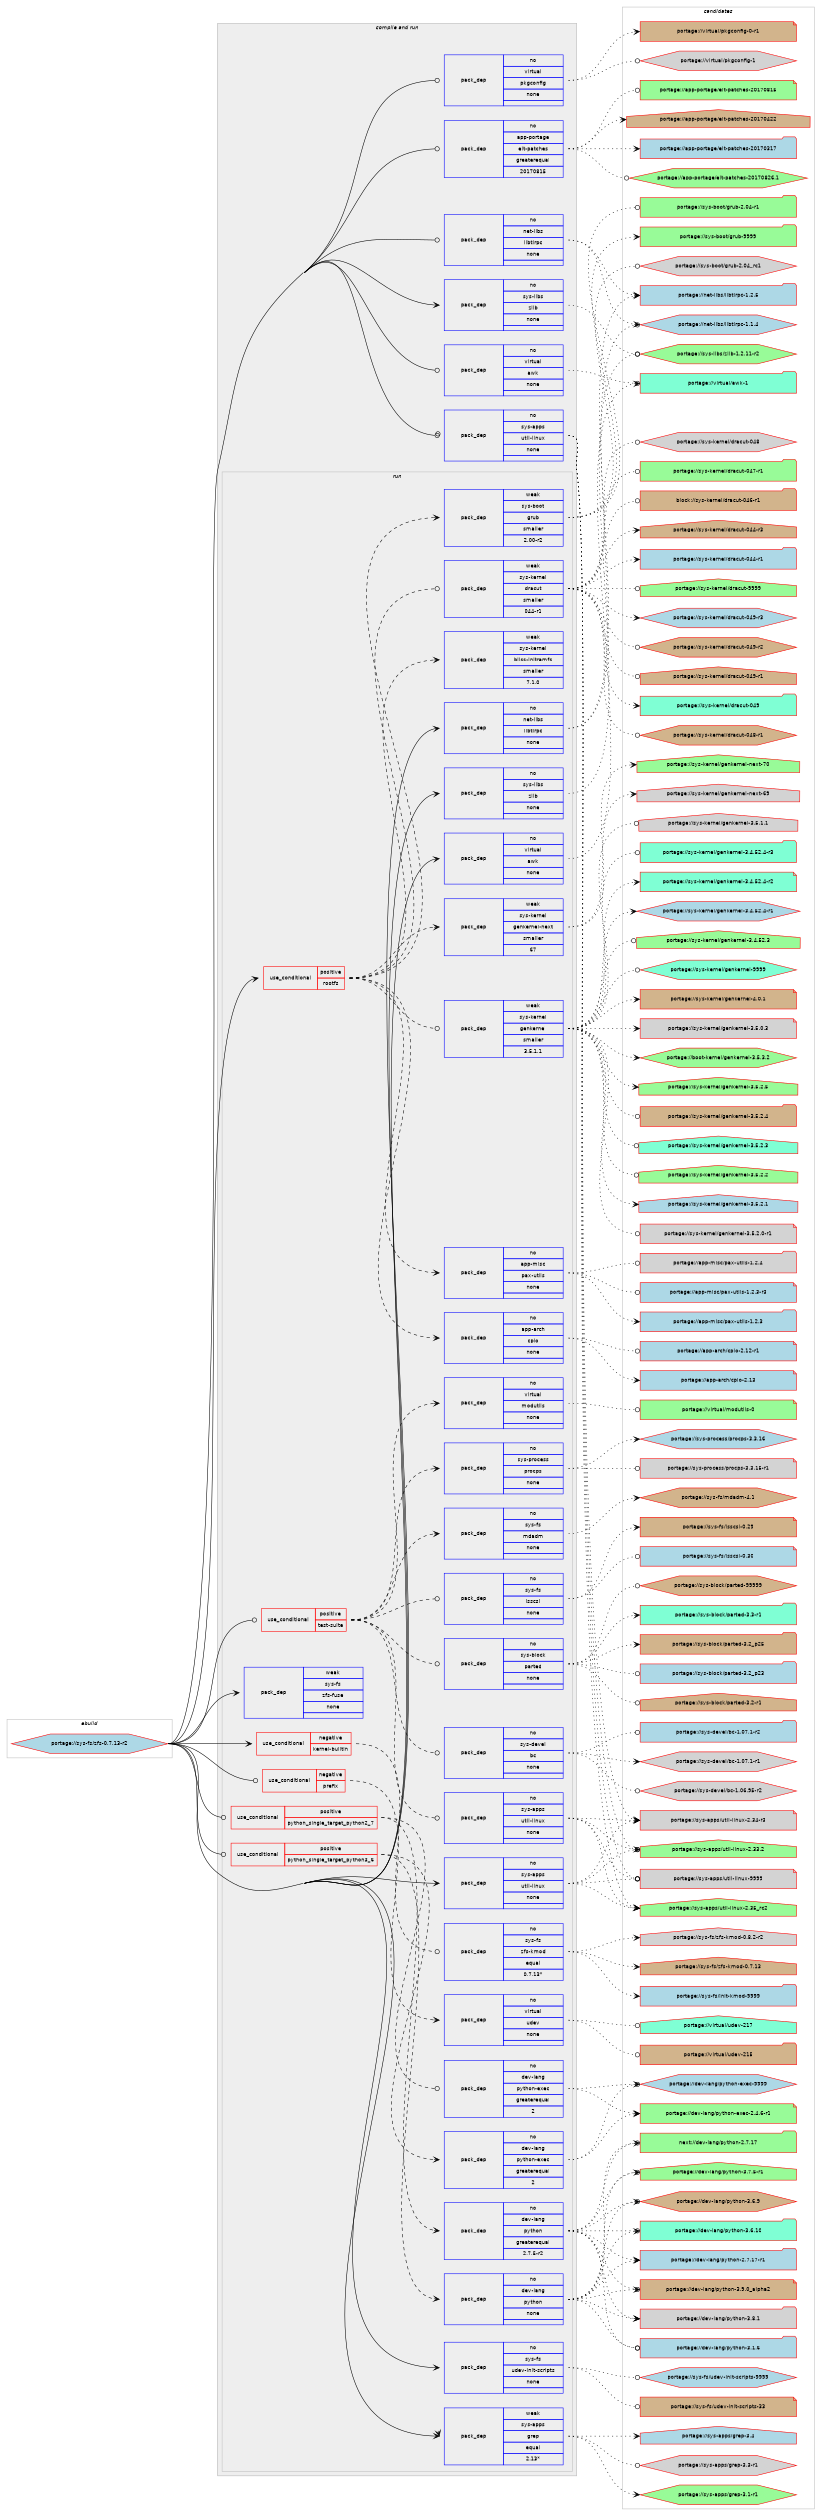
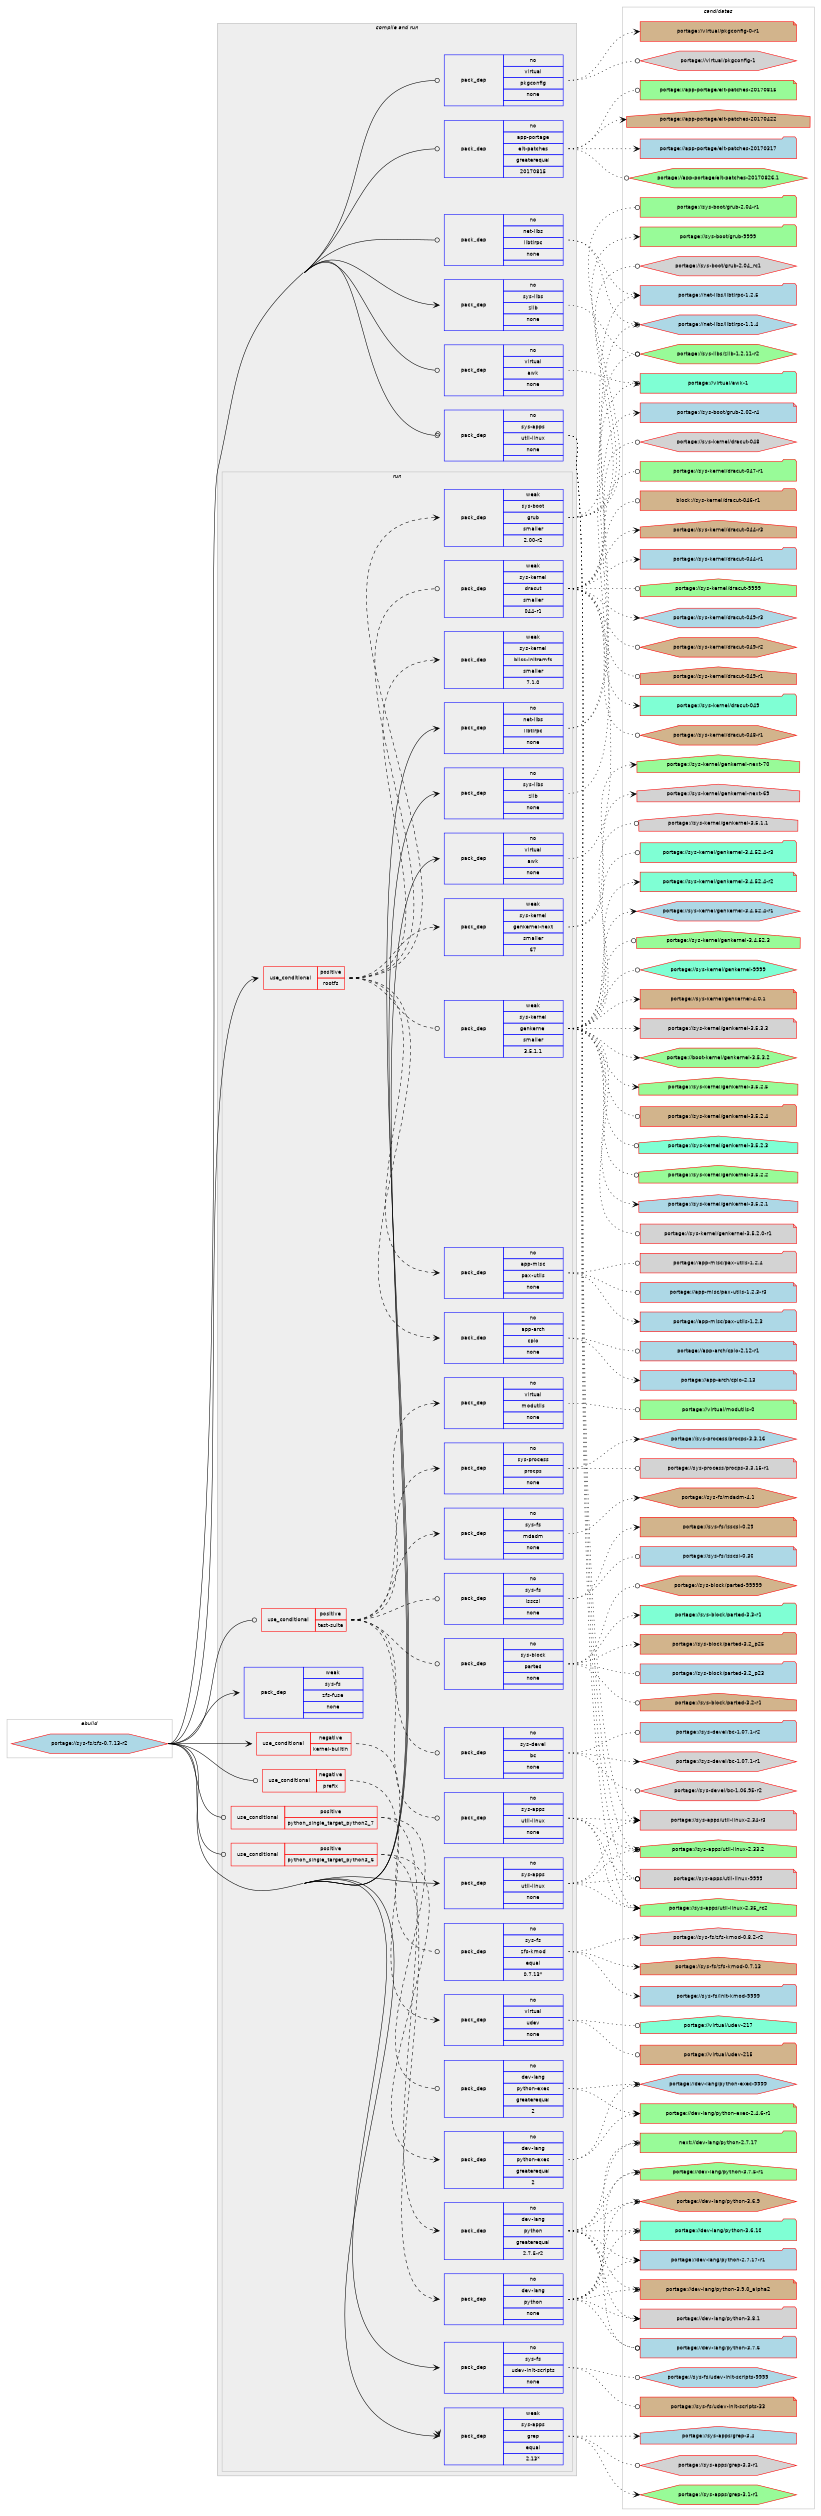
node "portage://sys-boot/grub-2.02-r4": added
node "portage://sys-kernel/genkernel-3.5.0.3": label "portage://sys-kernel/genkernel-3.5.0.3" -> "portage://sys-kernel/genkernel-3.5.3.3"
node "portage://dev-lang/python-3.1.6": label "portage://dev-lang/python-3.1.6" -> "portage://dev-lang/python-3.7.6"
